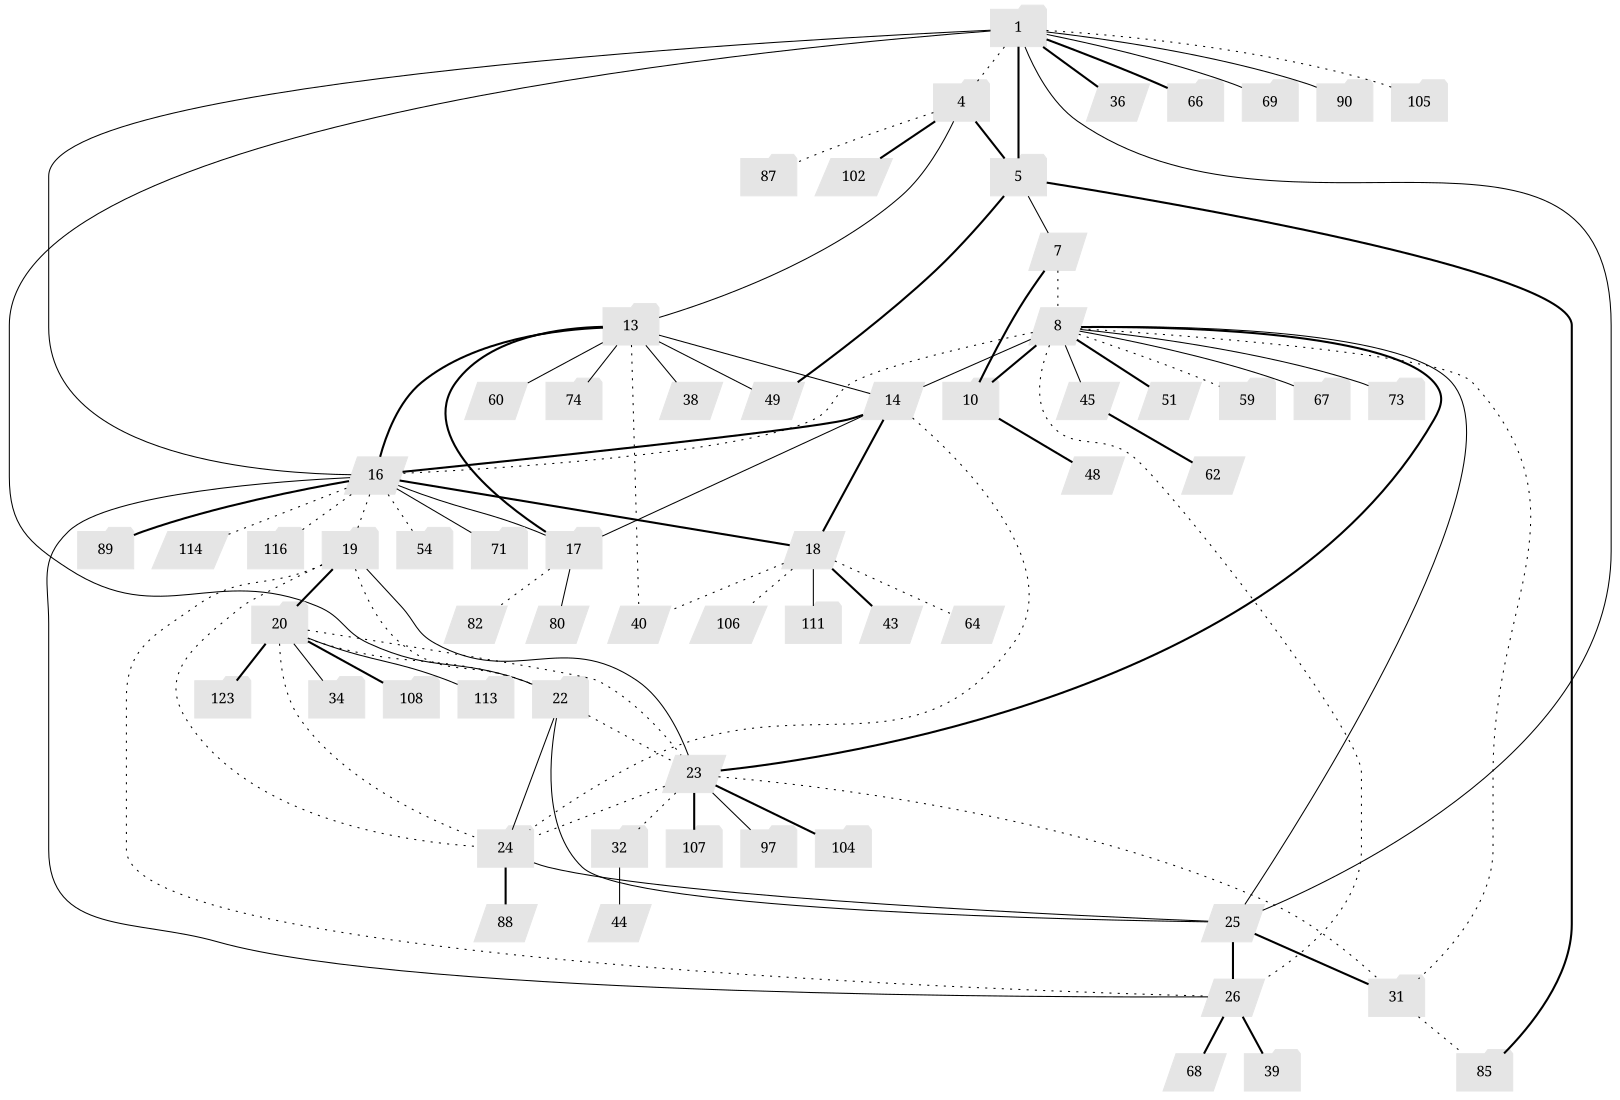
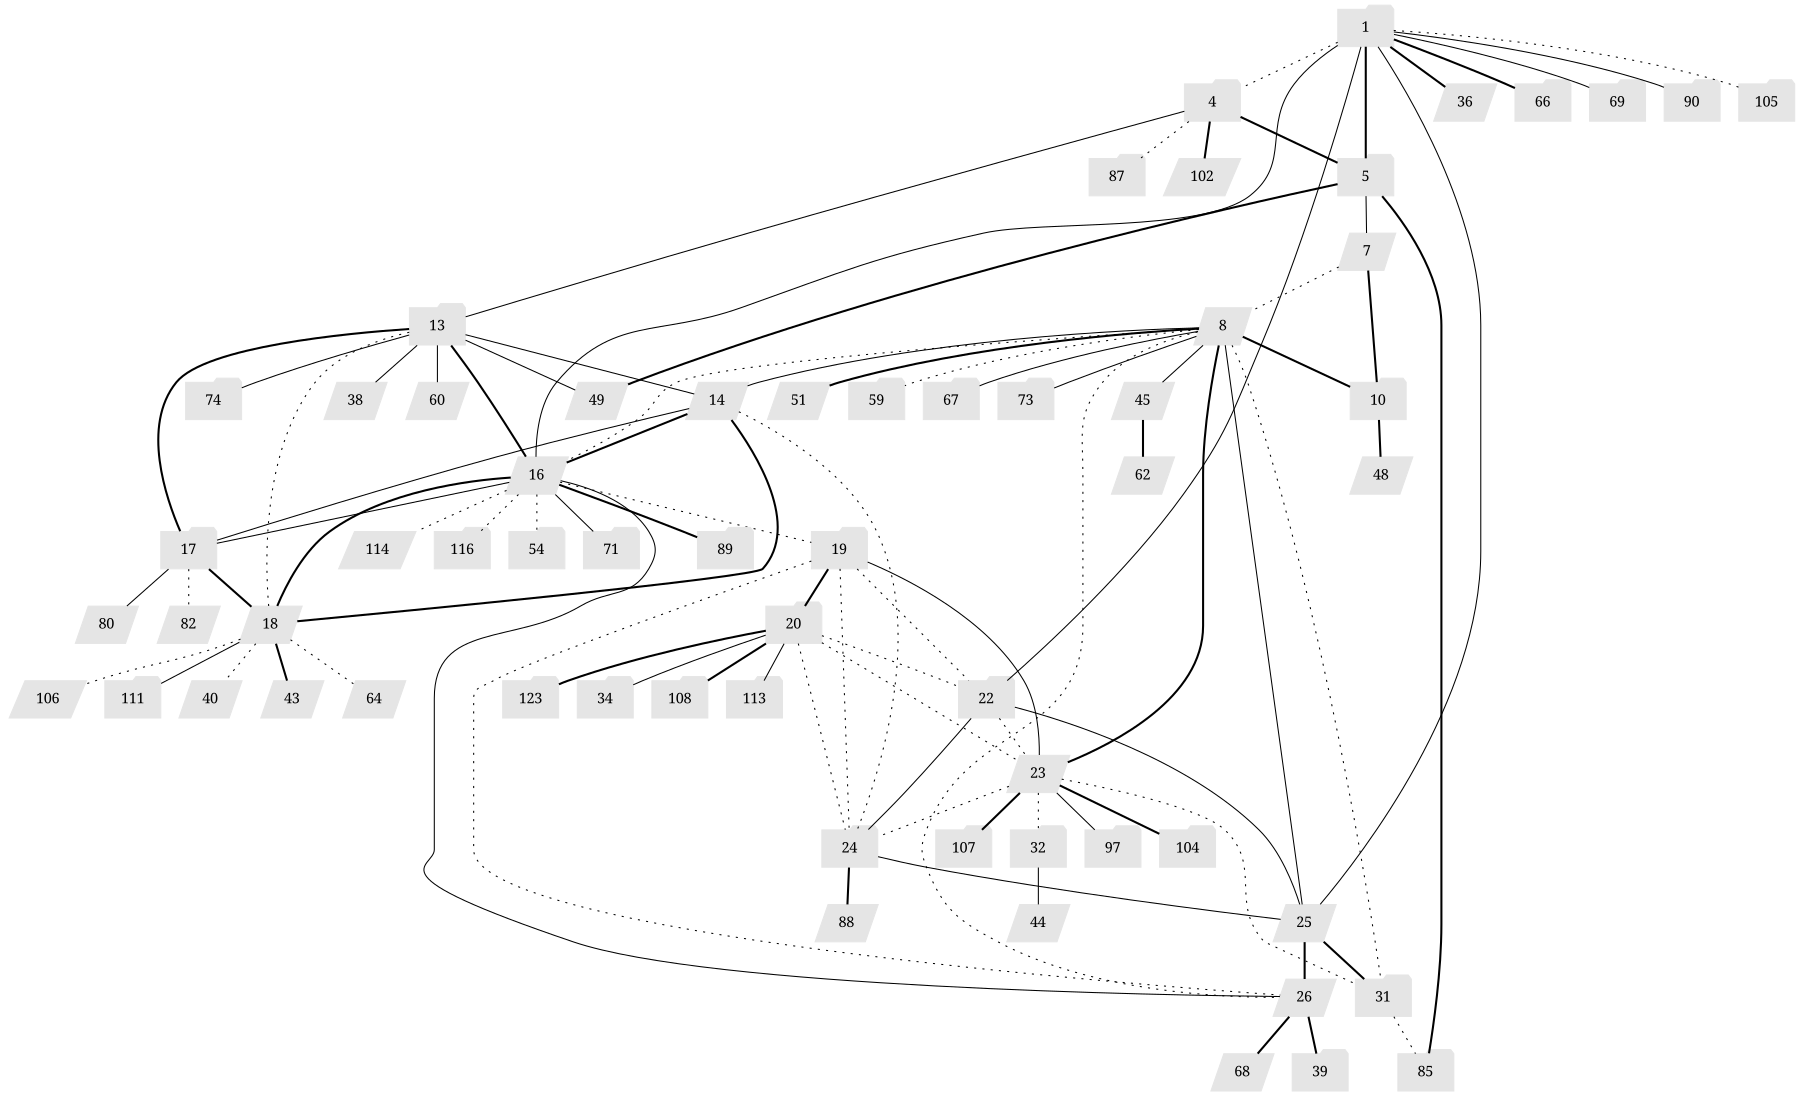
edge "13" -- "40": now "13" -- "18"
edge "17" -- "18": added
